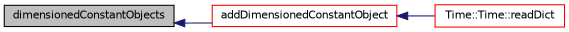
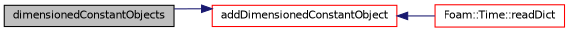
node "Time::Time::readDict": label "Time::Time::readDict" -> "Foam::Time::readDict"
edge "addDimensionedConstantObject" -> "dimensionedConstantObjects": reversed
